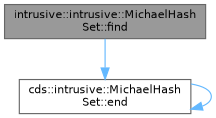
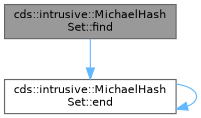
node "intrusive::intrusive::MichaelHash Set::find": label "intrusive::intrusive::MichaelHash Set::find" -> "cds::intrusive::MichaelHash Set::find"
